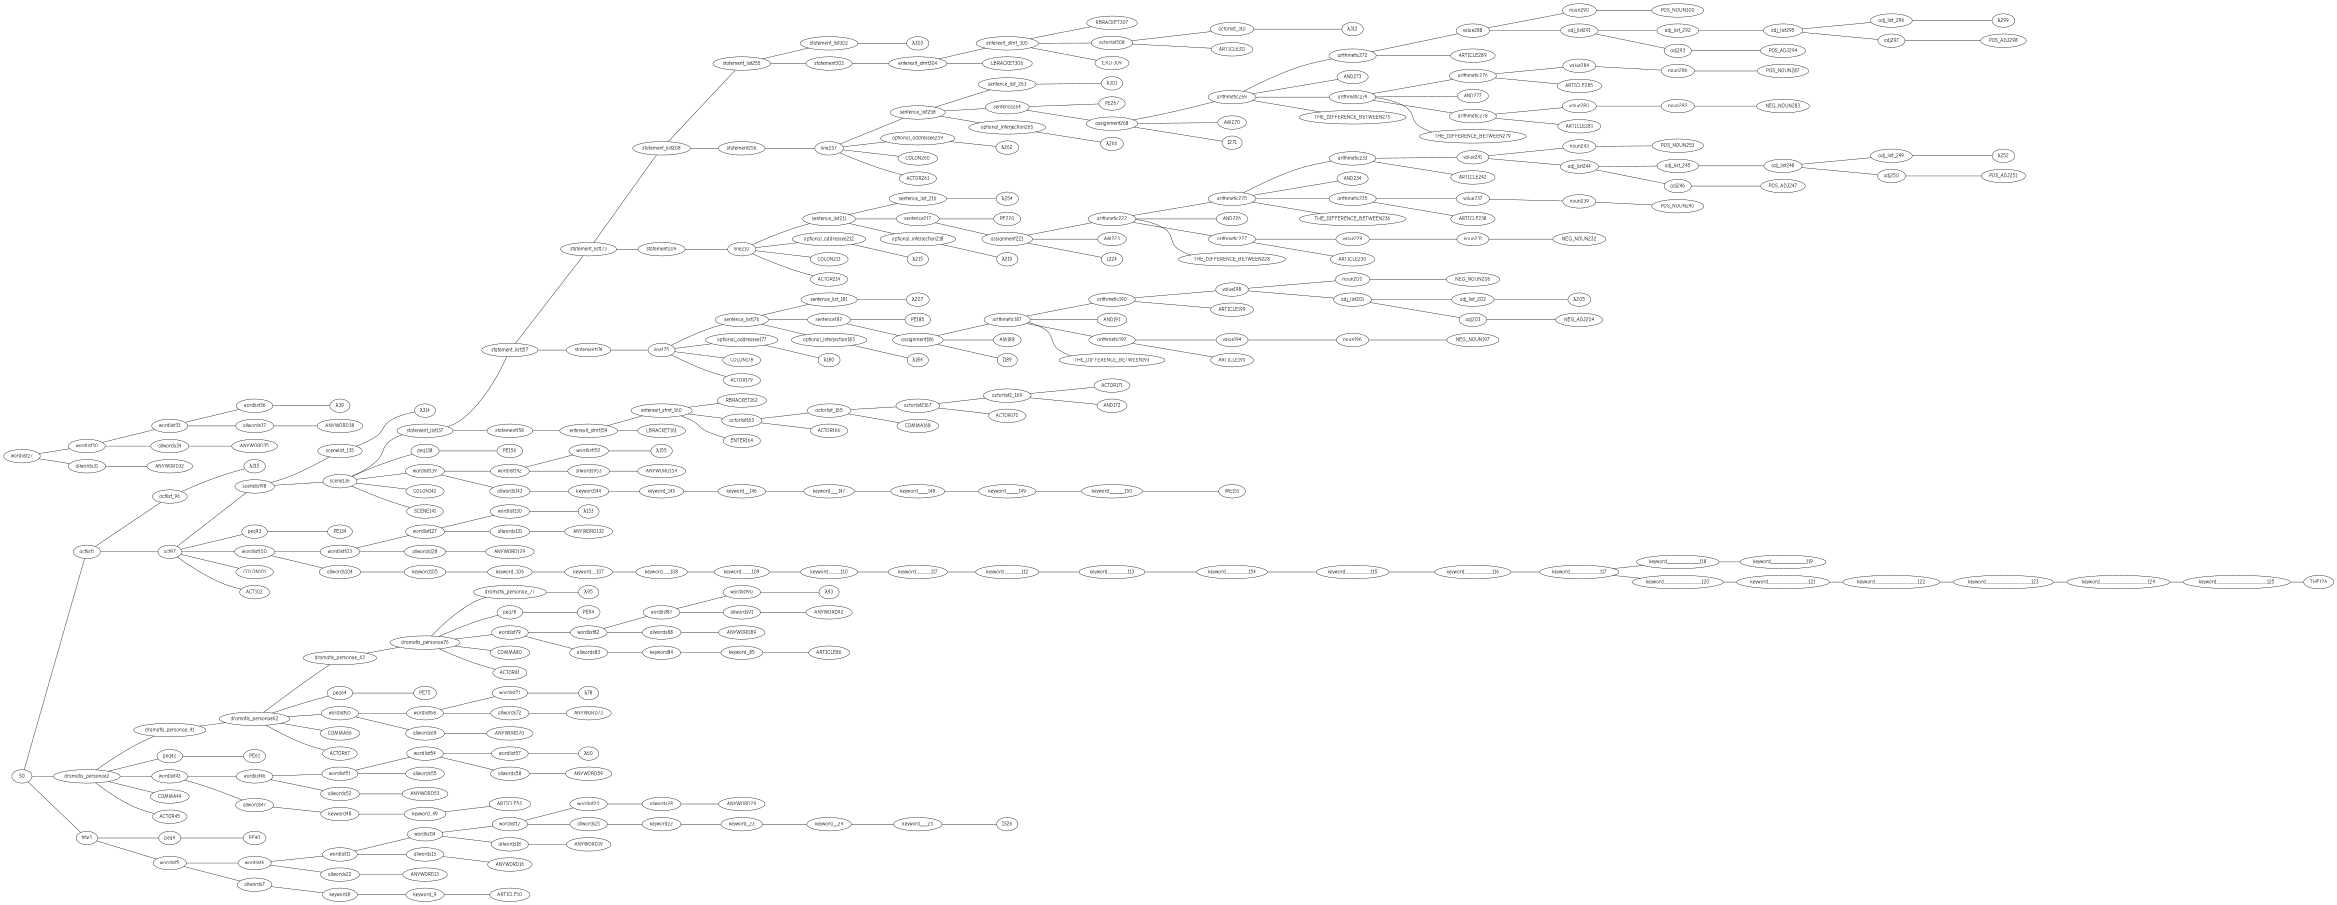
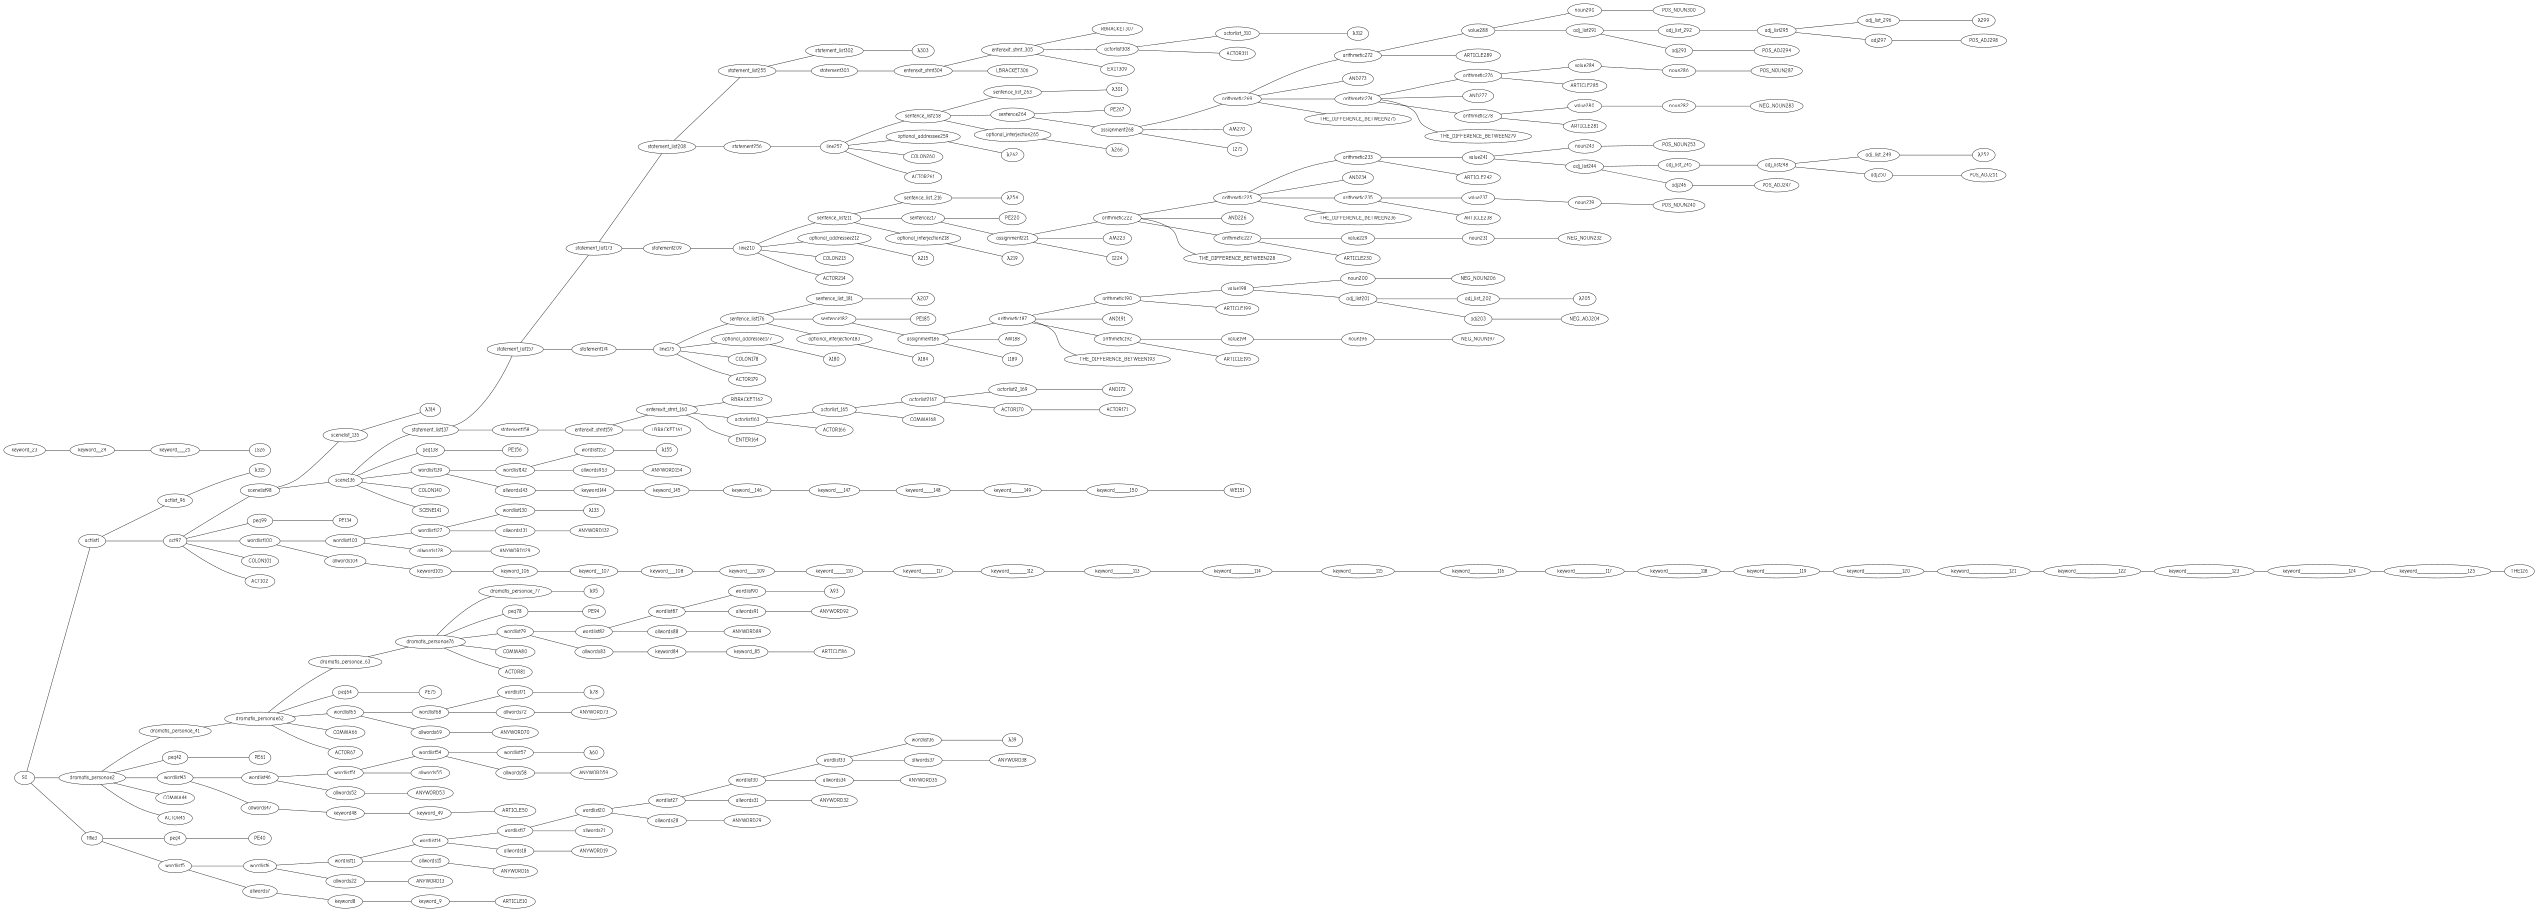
node "ARTICLE311": label "ARTICLE311" -> "ACTOR311"
edge "ACTOR171" -- "actorlist2_169": now "ACTOR171" -- "ACTOR170"
node "peq93": label "peq93" -> "peq99"
node "keyword_________154": label "keyword_________154" -> "keyword_________114"
edge "keyword____________117" -- "keyword_______________120": now "keyword______________119" -- "keyword_______________120"
edge "wordlist27" -- "wordlist20": added
node "keyword22": removed
